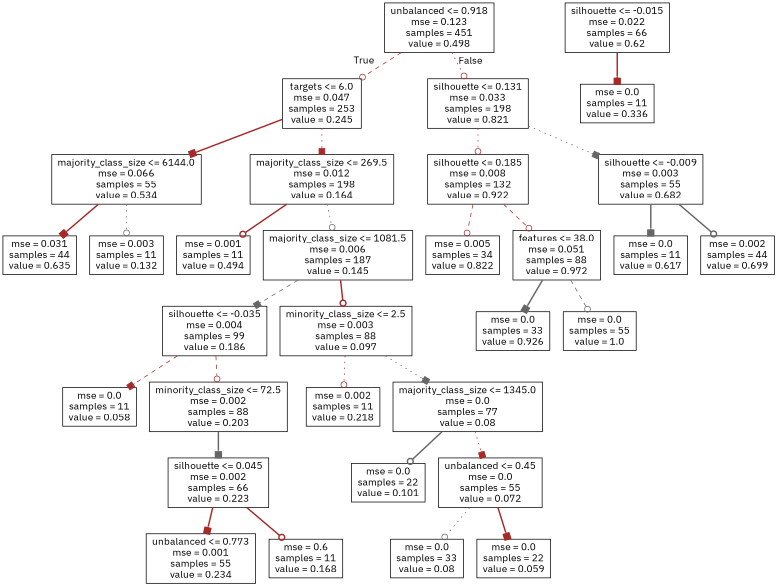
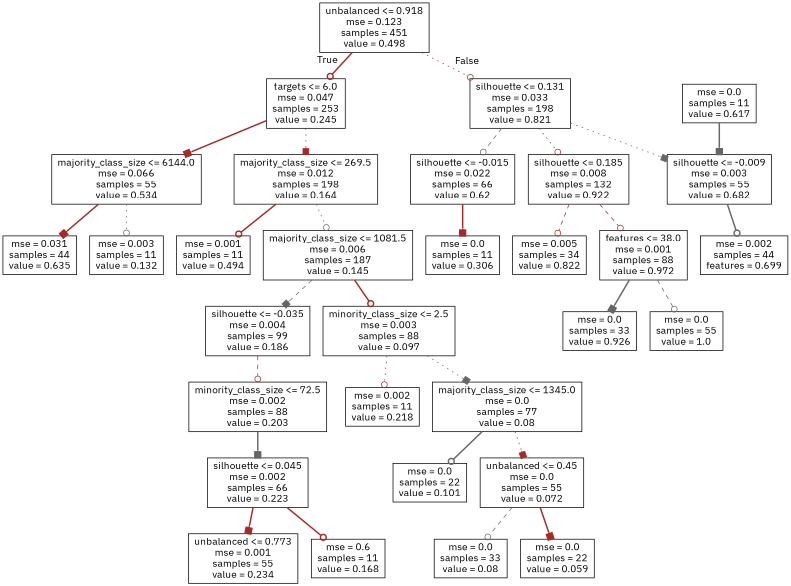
edge "unbalanced <= 0.918 mse = 0.123 samples = 451 value = 0.498" -> "targets <= 6.0 mse = 0.047 samples = 253 value = 0.245": style dashed -> bold
node "mse = 0.0 samples = 11 value = 0.336": label "mse = 0.0 samples = 11 value = 0.336" -> "mse = 0.0 samples = 11 value = 0.306"
edge "silhouette <= 0.131 mse = 0.033 samples = 198 value = 0.821" -> "silhouette <= -0.015 mse = 0.022 samples = 66 value = 0.62": added
edge "silhouette <= -0.009 mse = 0.003 samples = 55 value = 0.682" -> "mse = 0.0 samples = 11 value = 0.617": reversed
node "features <= 38.0 mse = 0.051 samples = 88 value = 0.972": label "features <= 38.0 mse = 0.051 samples = 88 value = 0.972" -> "features <= 38.0 mse = 0.001 samples = 88 value = 0.972"
node "mse = 0.002 samples = 44 value = 0.699": label "mse = 0.002 samples = 44 value = 0.699" -> "mse = 0.002 samples = 44 features = 0.699"
node "mse = 0.0 samples = 11 value = 0.058": removed
edge "unbalanced <= 0.45 mse = 0.0 samples = 55 value = 0.072" -> "mse = 0.0 samples = 33 value = 0.08": style dotted -> dashed
